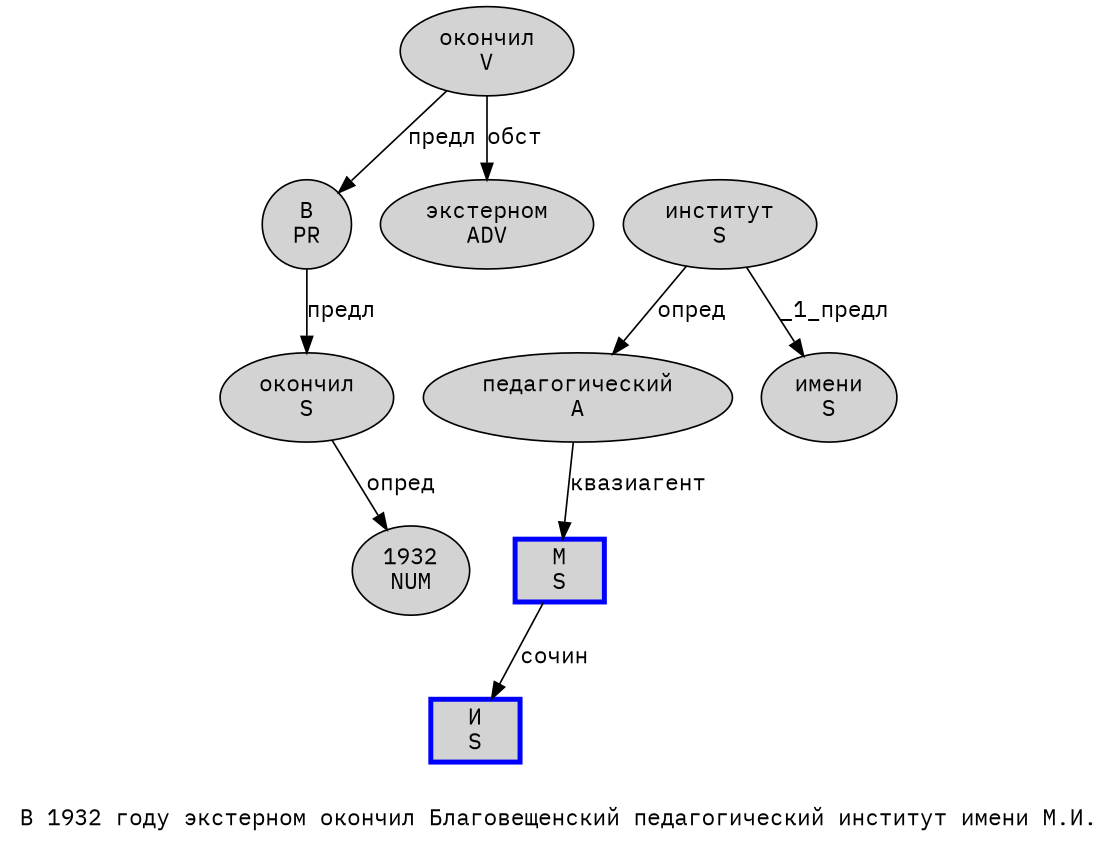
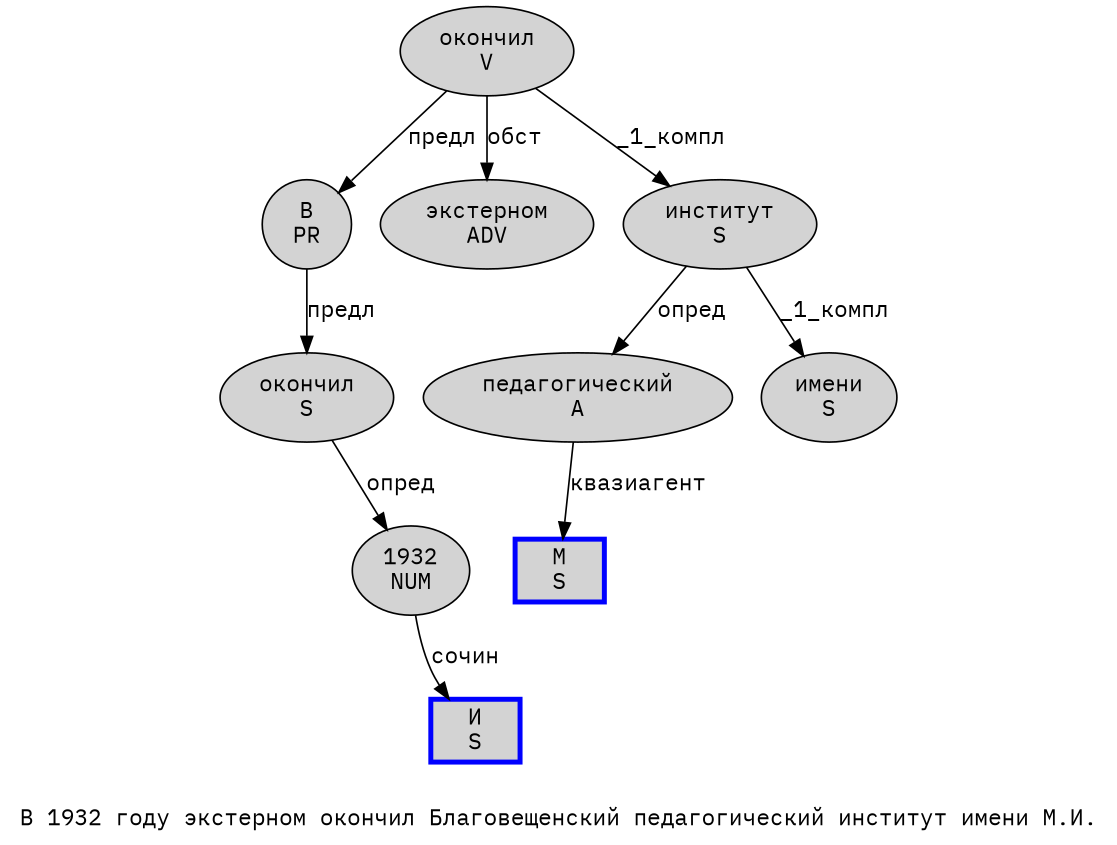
edge "окончил V" -> "институт S": added, label "_1_компл"
edge "институт S" -> "имени S": label "_1_предл" -> "_1_компл"
edge "М S" -> "И S": now "1932 NUM" -> "И S"
